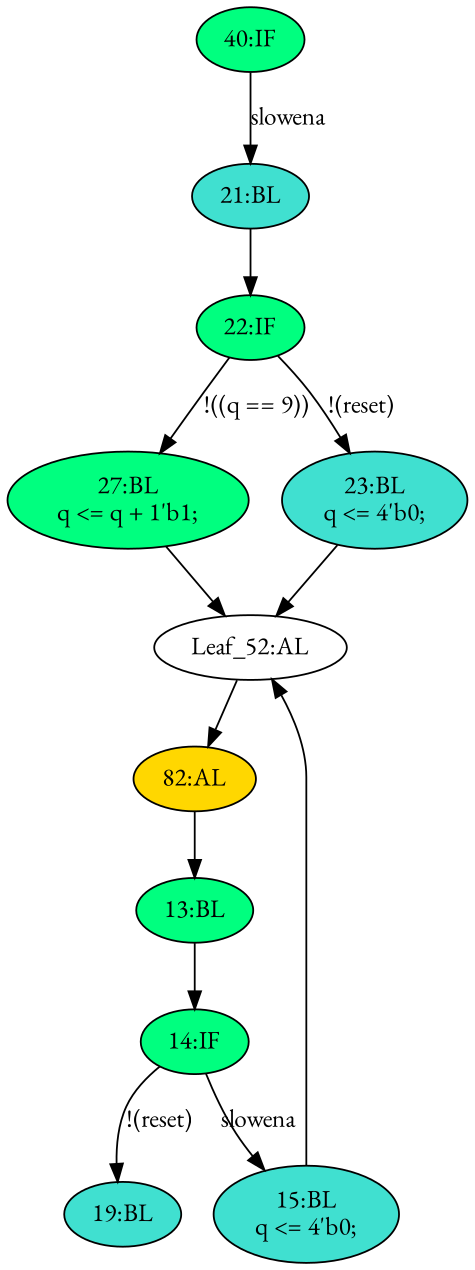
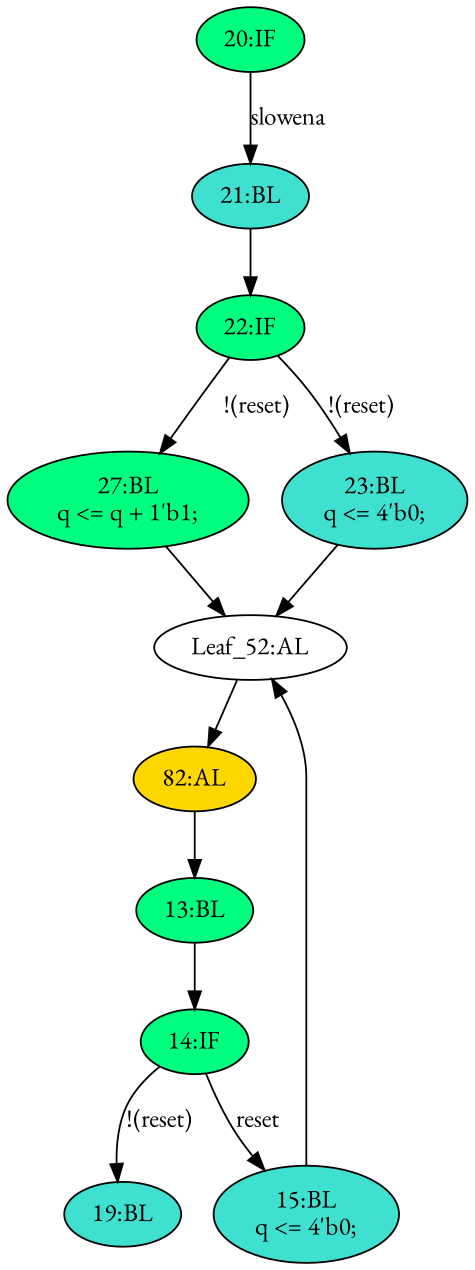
node "40:IF": label "40:IF" -> "20:IF"
edge "22:IF" -> "27:BL q <= q + 1'b1;": label "!((q == 9))" -> "!(reset)"
edge "14:IF" -> "15:BL q <= 4'b0;": label "slowena" -> "reset"
